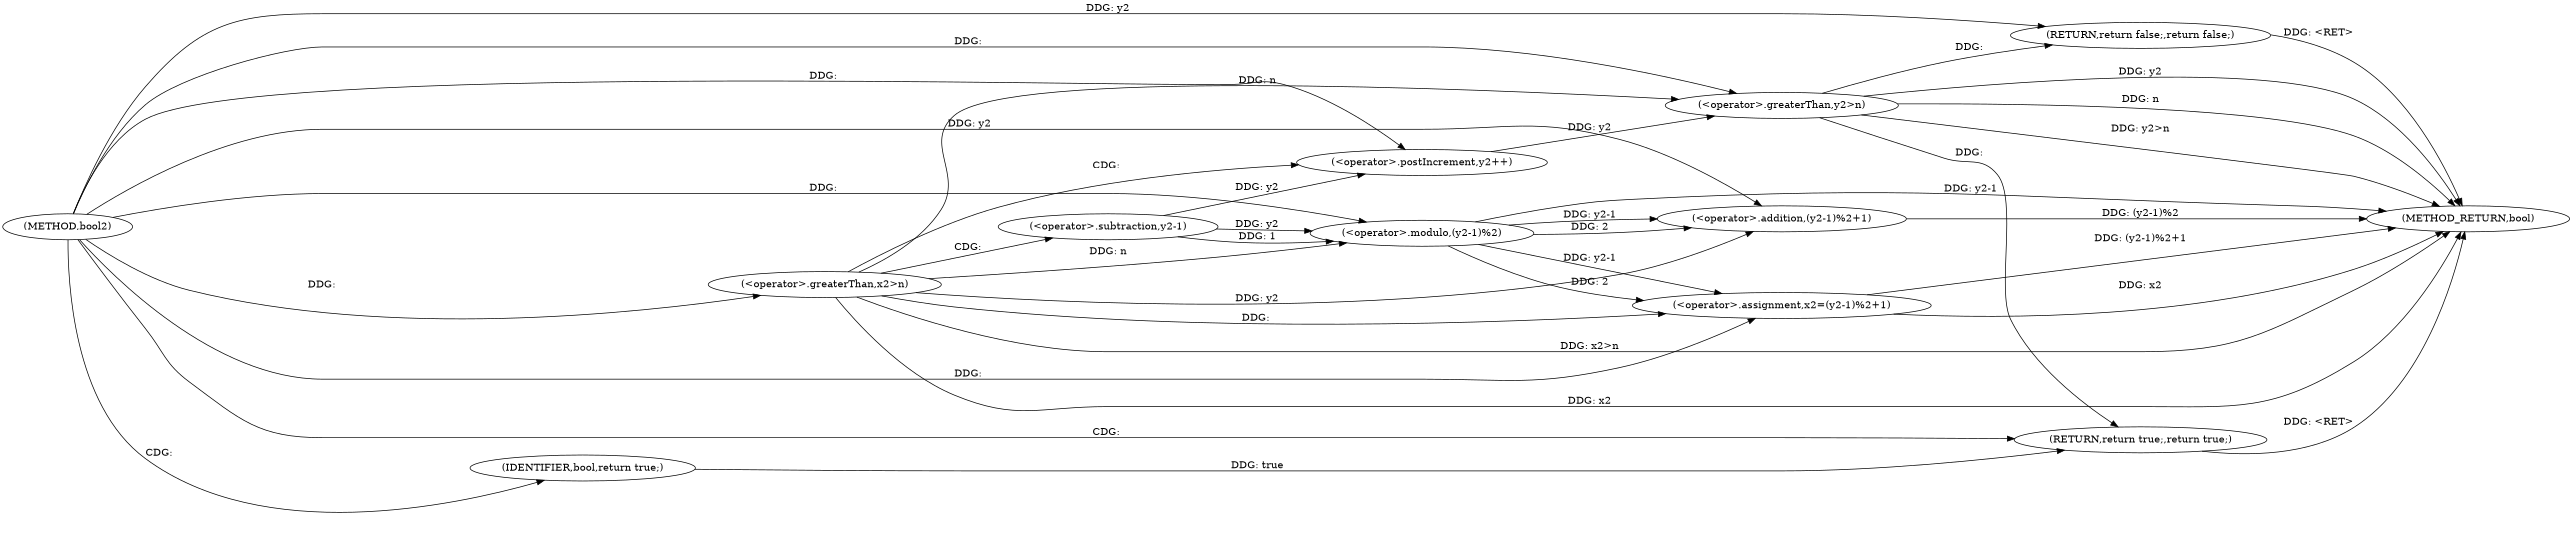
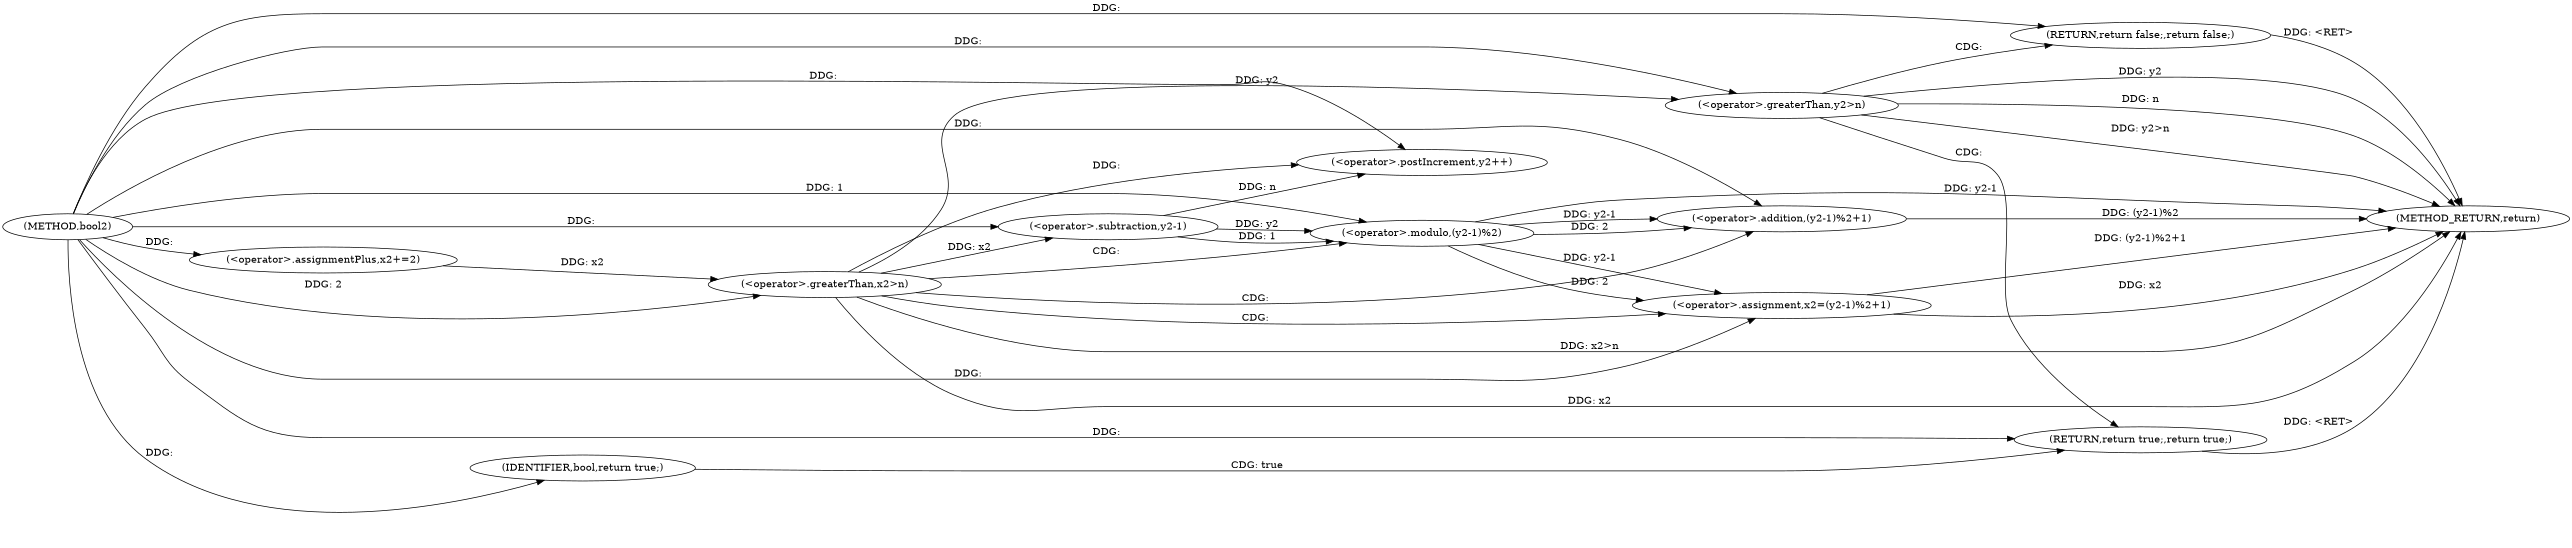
edge "(METHOD,bool2)" -> "(RETURN,return false;,return false;)": label "DDG: y2" -> "DDG: "
edge "(<operator>.greaterThan,y2>n)" -> "(RETURN,return false;,return false;)": label "DDG: " -> "CDG: "
edge "(<operator>.greaterThan,x2>n)" -> "(<operator>.greaterThan,y2>n)": label "DDG: n" -> "DDG: y2"
edge "(METHOD,bool2)" -> "(<operator>.addition,(y2-1)%2+1)": label "DDG: y2" -> "DDG: "
edge "(<operator>.postIncrement,y2++)" -> "(<operator>.greaterThan,y2>n)": removed, label "DDG: y2"
edge "(<operator>.greaterThan,y2>n)" -> "(RETURN,return true;,return true;)": label "DDG: " -> "CDG: "
edge "(<operator>.greaterThan,x2>n)" -> "(<operator>.postIncrement,y2++)": label "CDG: " -> "DDG: "
edge "(<operator>.subtraction,y2-1)" -> "(<operator>.postIncrement,y2++)": label "DDG: y2" -> "DDG: n"
edge "(METHOD,bool2)" -> "(<operator>.modulo,(y2-1)%2)": label "DDG: " -> "DDG: 1"
node "(METHOD_RETURN,bool)": label "(METHOD_RETURN,bool)" -> "(METHOD_RETURN,return)"
edge "(METHOD,bool2)" -> "(<operator>.subtraction,y2-1)": added, label "DDG:"
edge "(<operator>.greaterThan,x2>n)" -> "(<operator>.subtraction,y2-1)": label "CDG: " -> "DDG: x2"
edge "(<operator>.greaterThan,x2>n)" -> "(<operator>.modulo,(y2-1)%2)": label "DDG: n" -> "CDG: "
node "(<operator>.assignmentPlus,x2+=2)": added
edge "(METHOD,bool2)" -> "(<operator>.greaterThan,x2>n)": label "DDG: " -> "DDG: 2"
edge "(<operator>.greaterThan,x2>n)" -> "(<operator>.addition,(y2-1)%2+1)": label "DDG: y2" -> "CDG: "
edge "(<operator>.greaterThan,x2>n)" -> "(<operator>.assignment,x2=(y2-1)%2+1)": label "DDG: " -> "CDG: "
edge "(METHOD,bool2)" -> "(RETURN,return true;,return true;)": label "CDG: " -> "DDG: "
edge "(METHOD,bool2)" -> "(IDENTIFIER,bool,return true;)": label "CDG: " -> "DDG: "
edge "(IDENTIFIER,bool,return true;)" -> "(RETURN,return true;,return true;)": label "DDG: true" -> "CDG: true"
